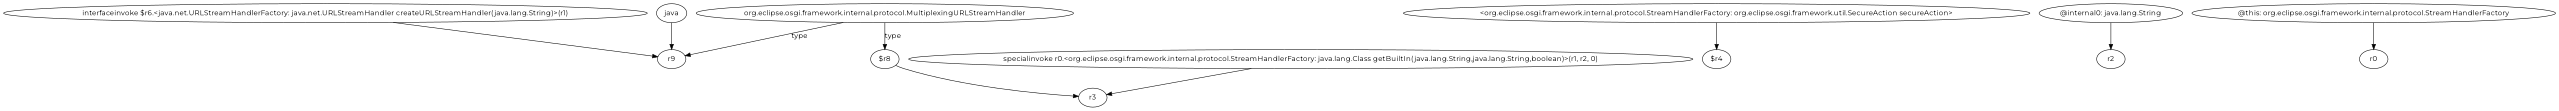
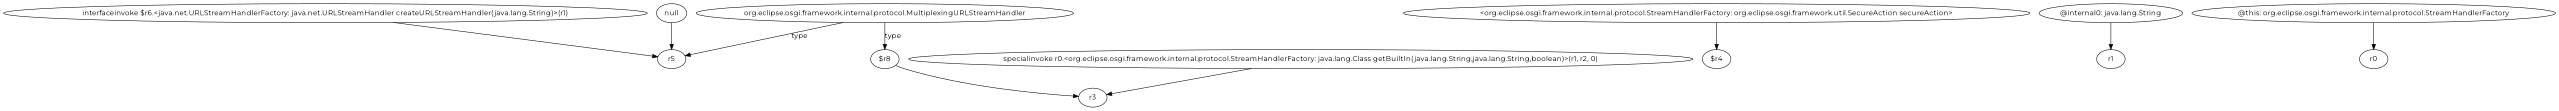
node "java": label "java" -> "null"
node "r9": label "r9" -> "r5"
node "r2": label "r2" -> "r1"
